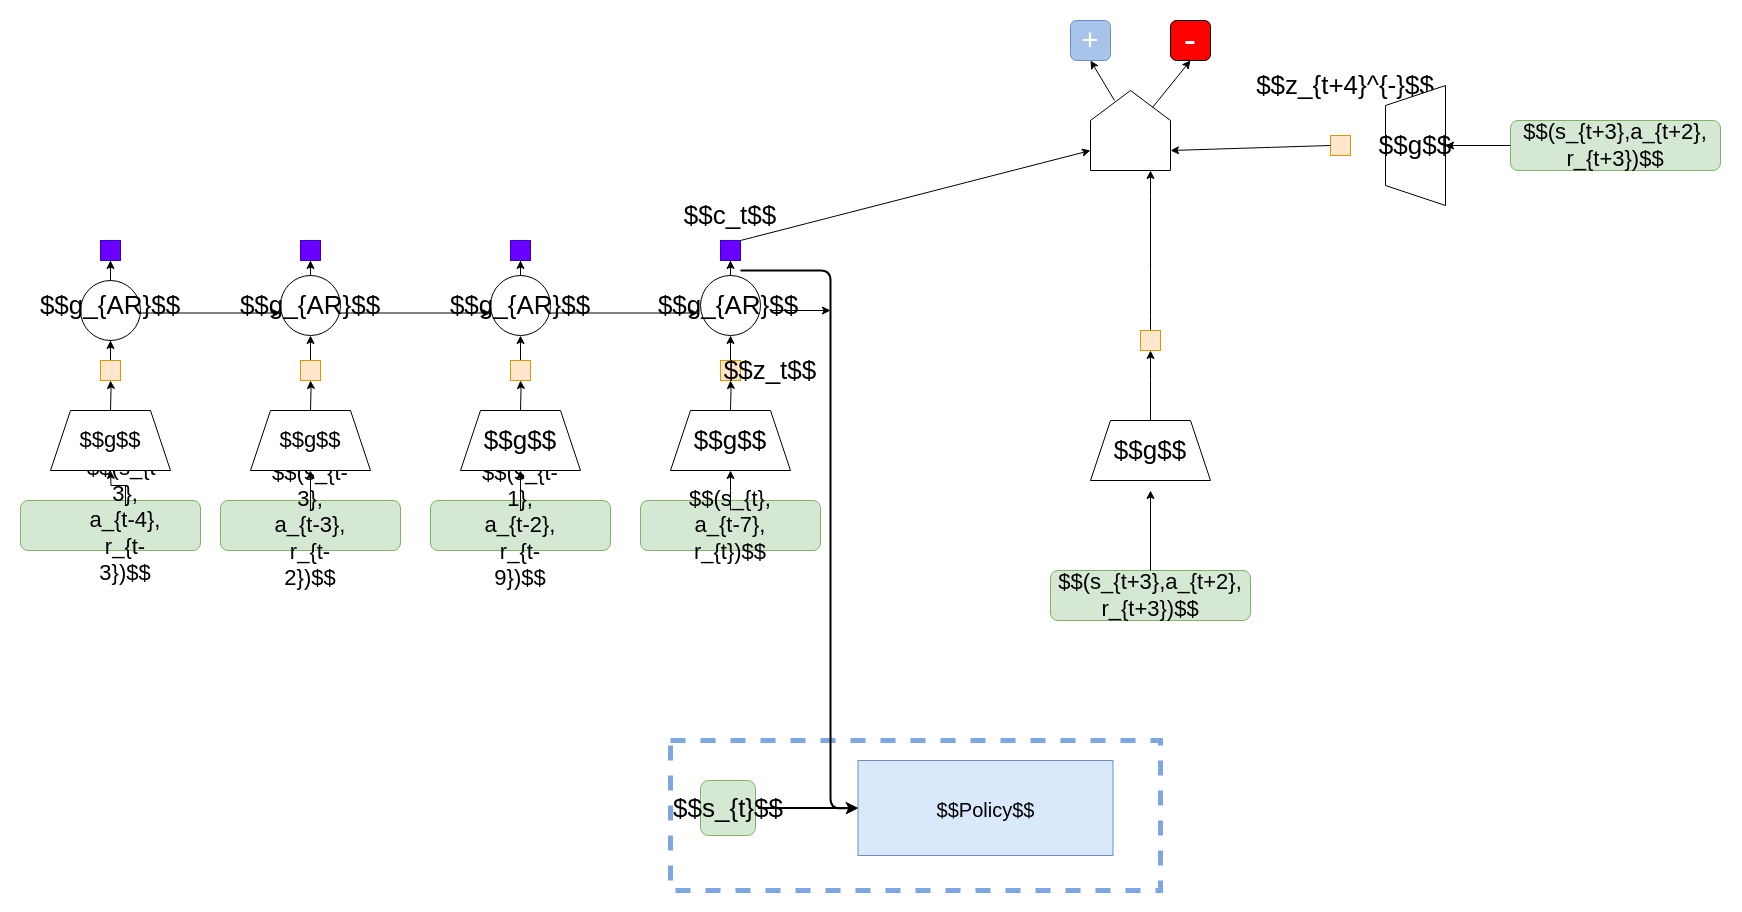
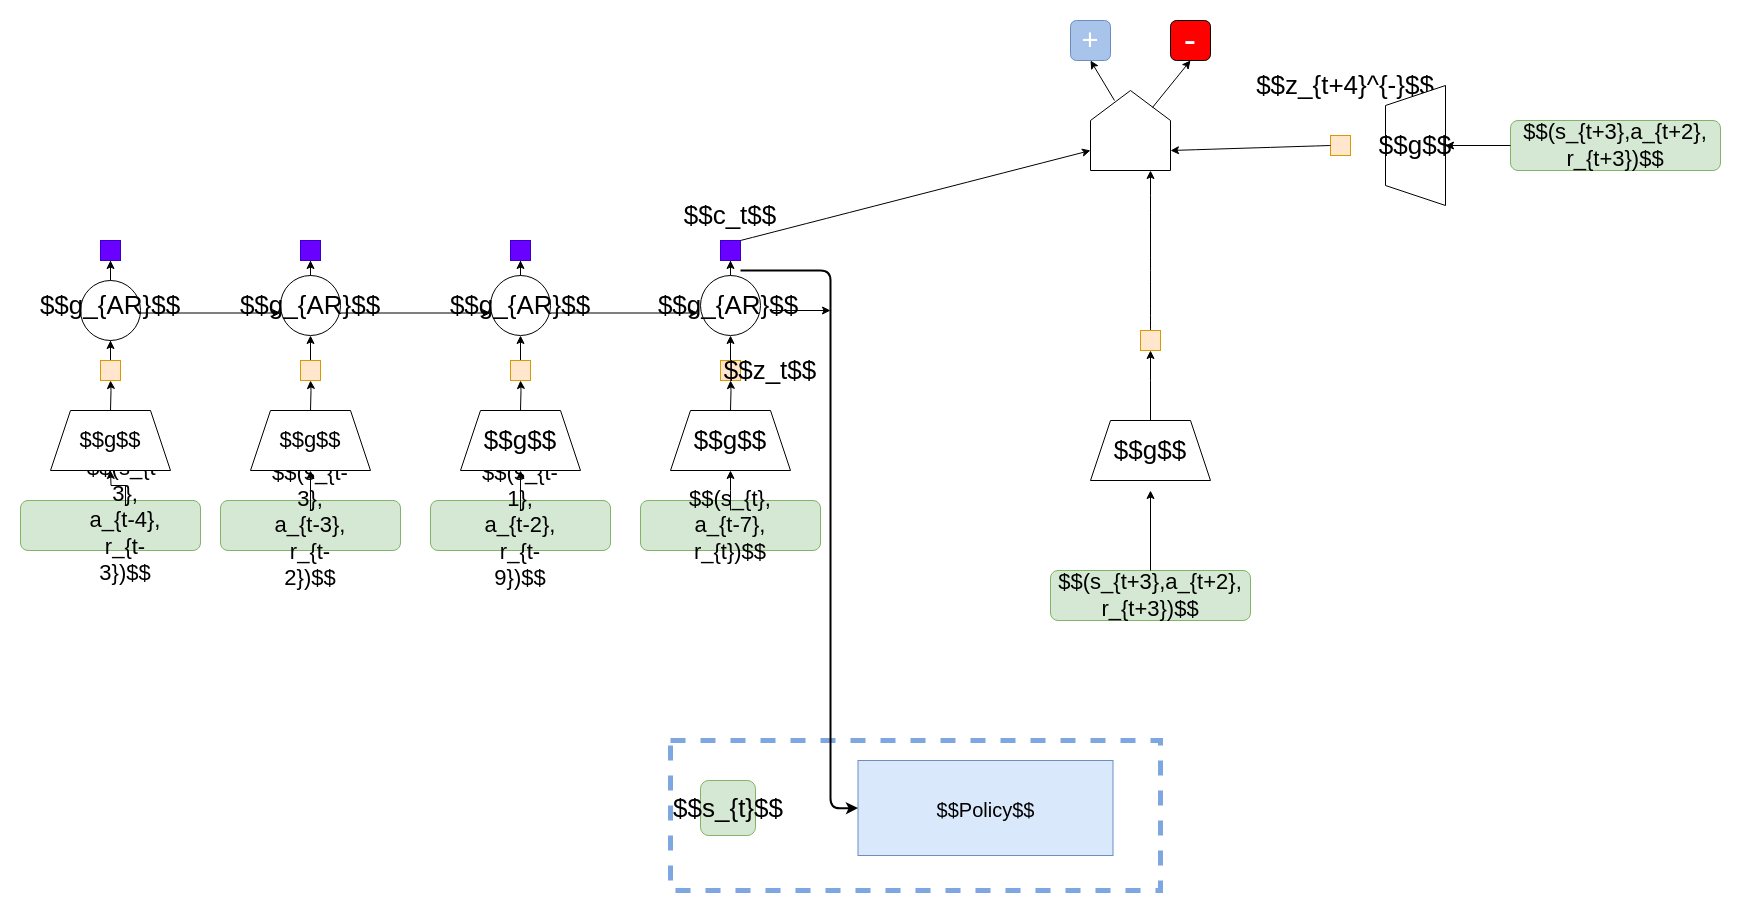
edge "$$s_{t}$$" -> "$$Policy$$": removed
